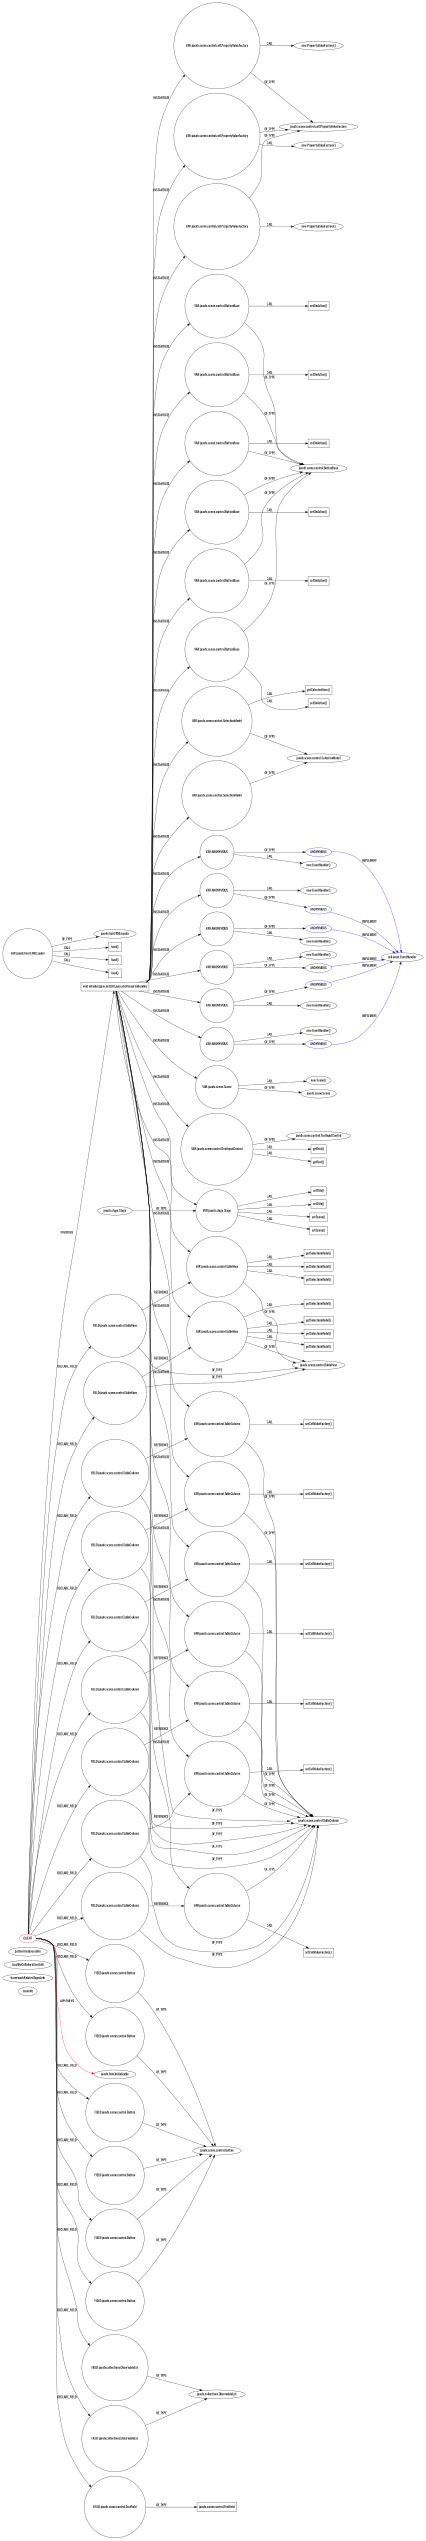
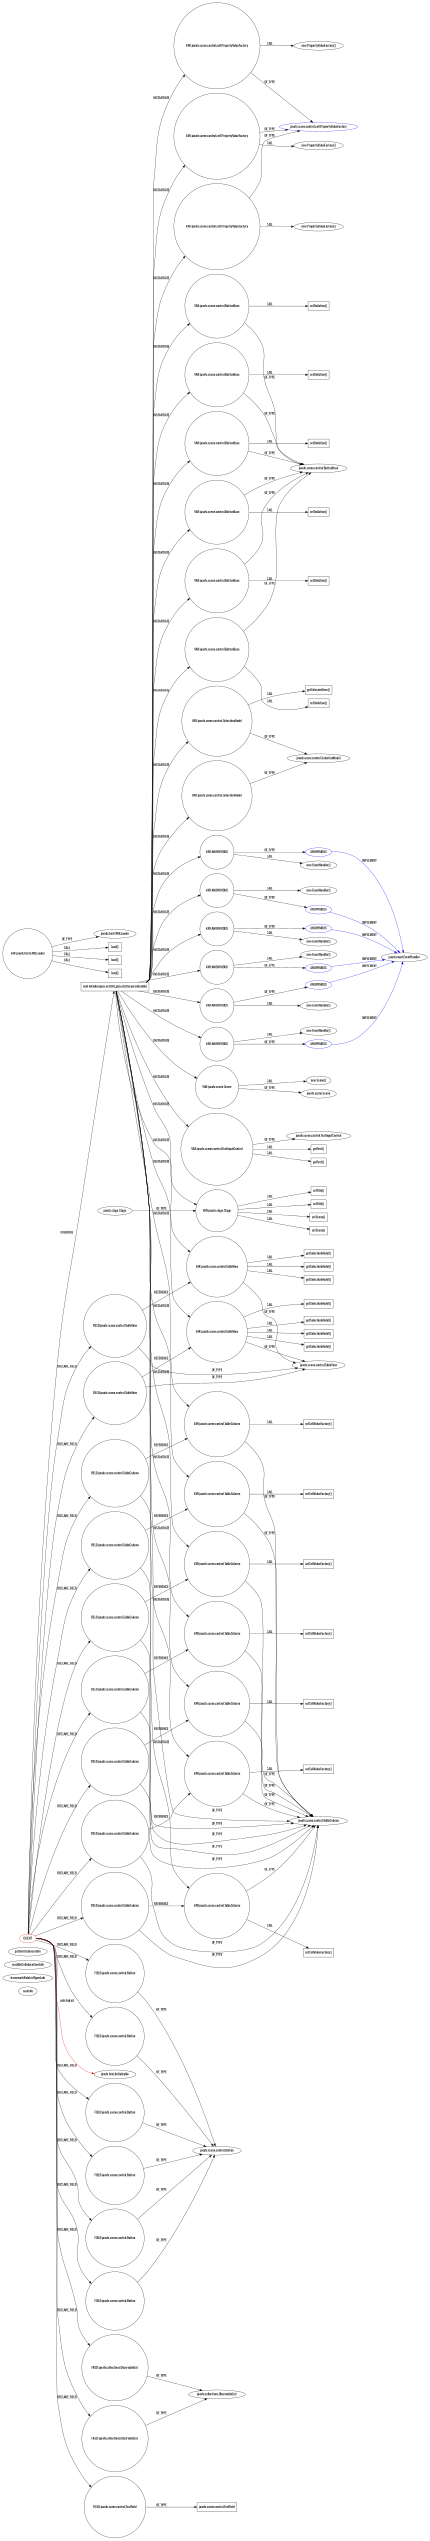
node "javafx.scene.control.cell.PropertyValueFactory": color black -> blue
node "util.event.EventHandler": label "util.event.EventHandler" -> "javafx.event.EventHandler"
